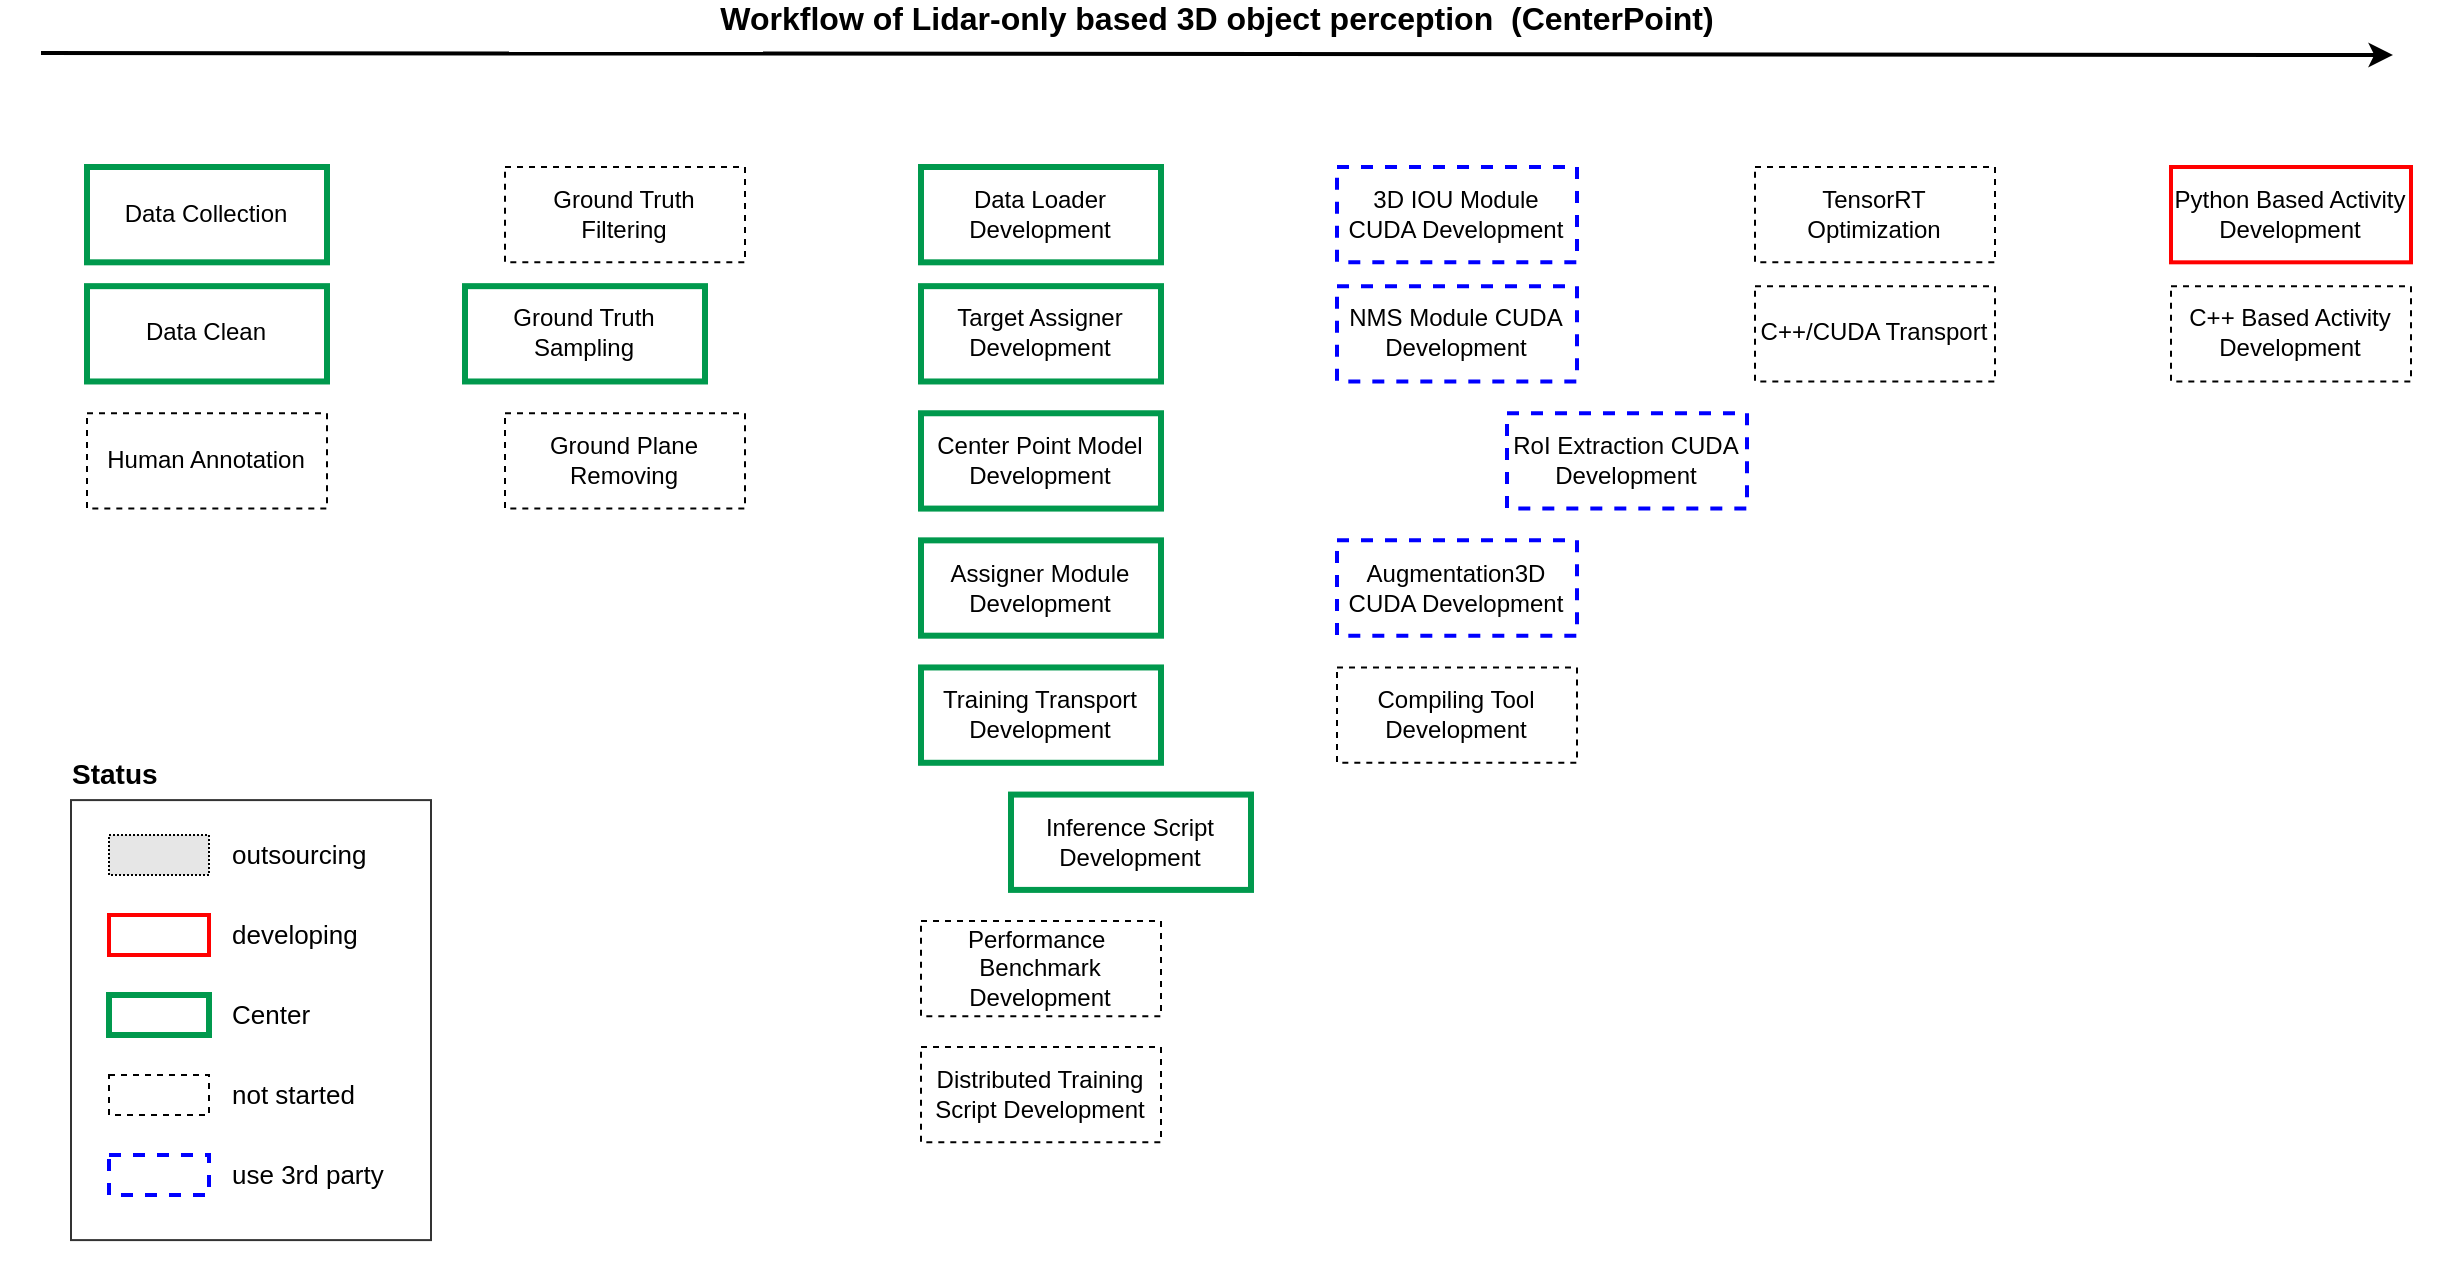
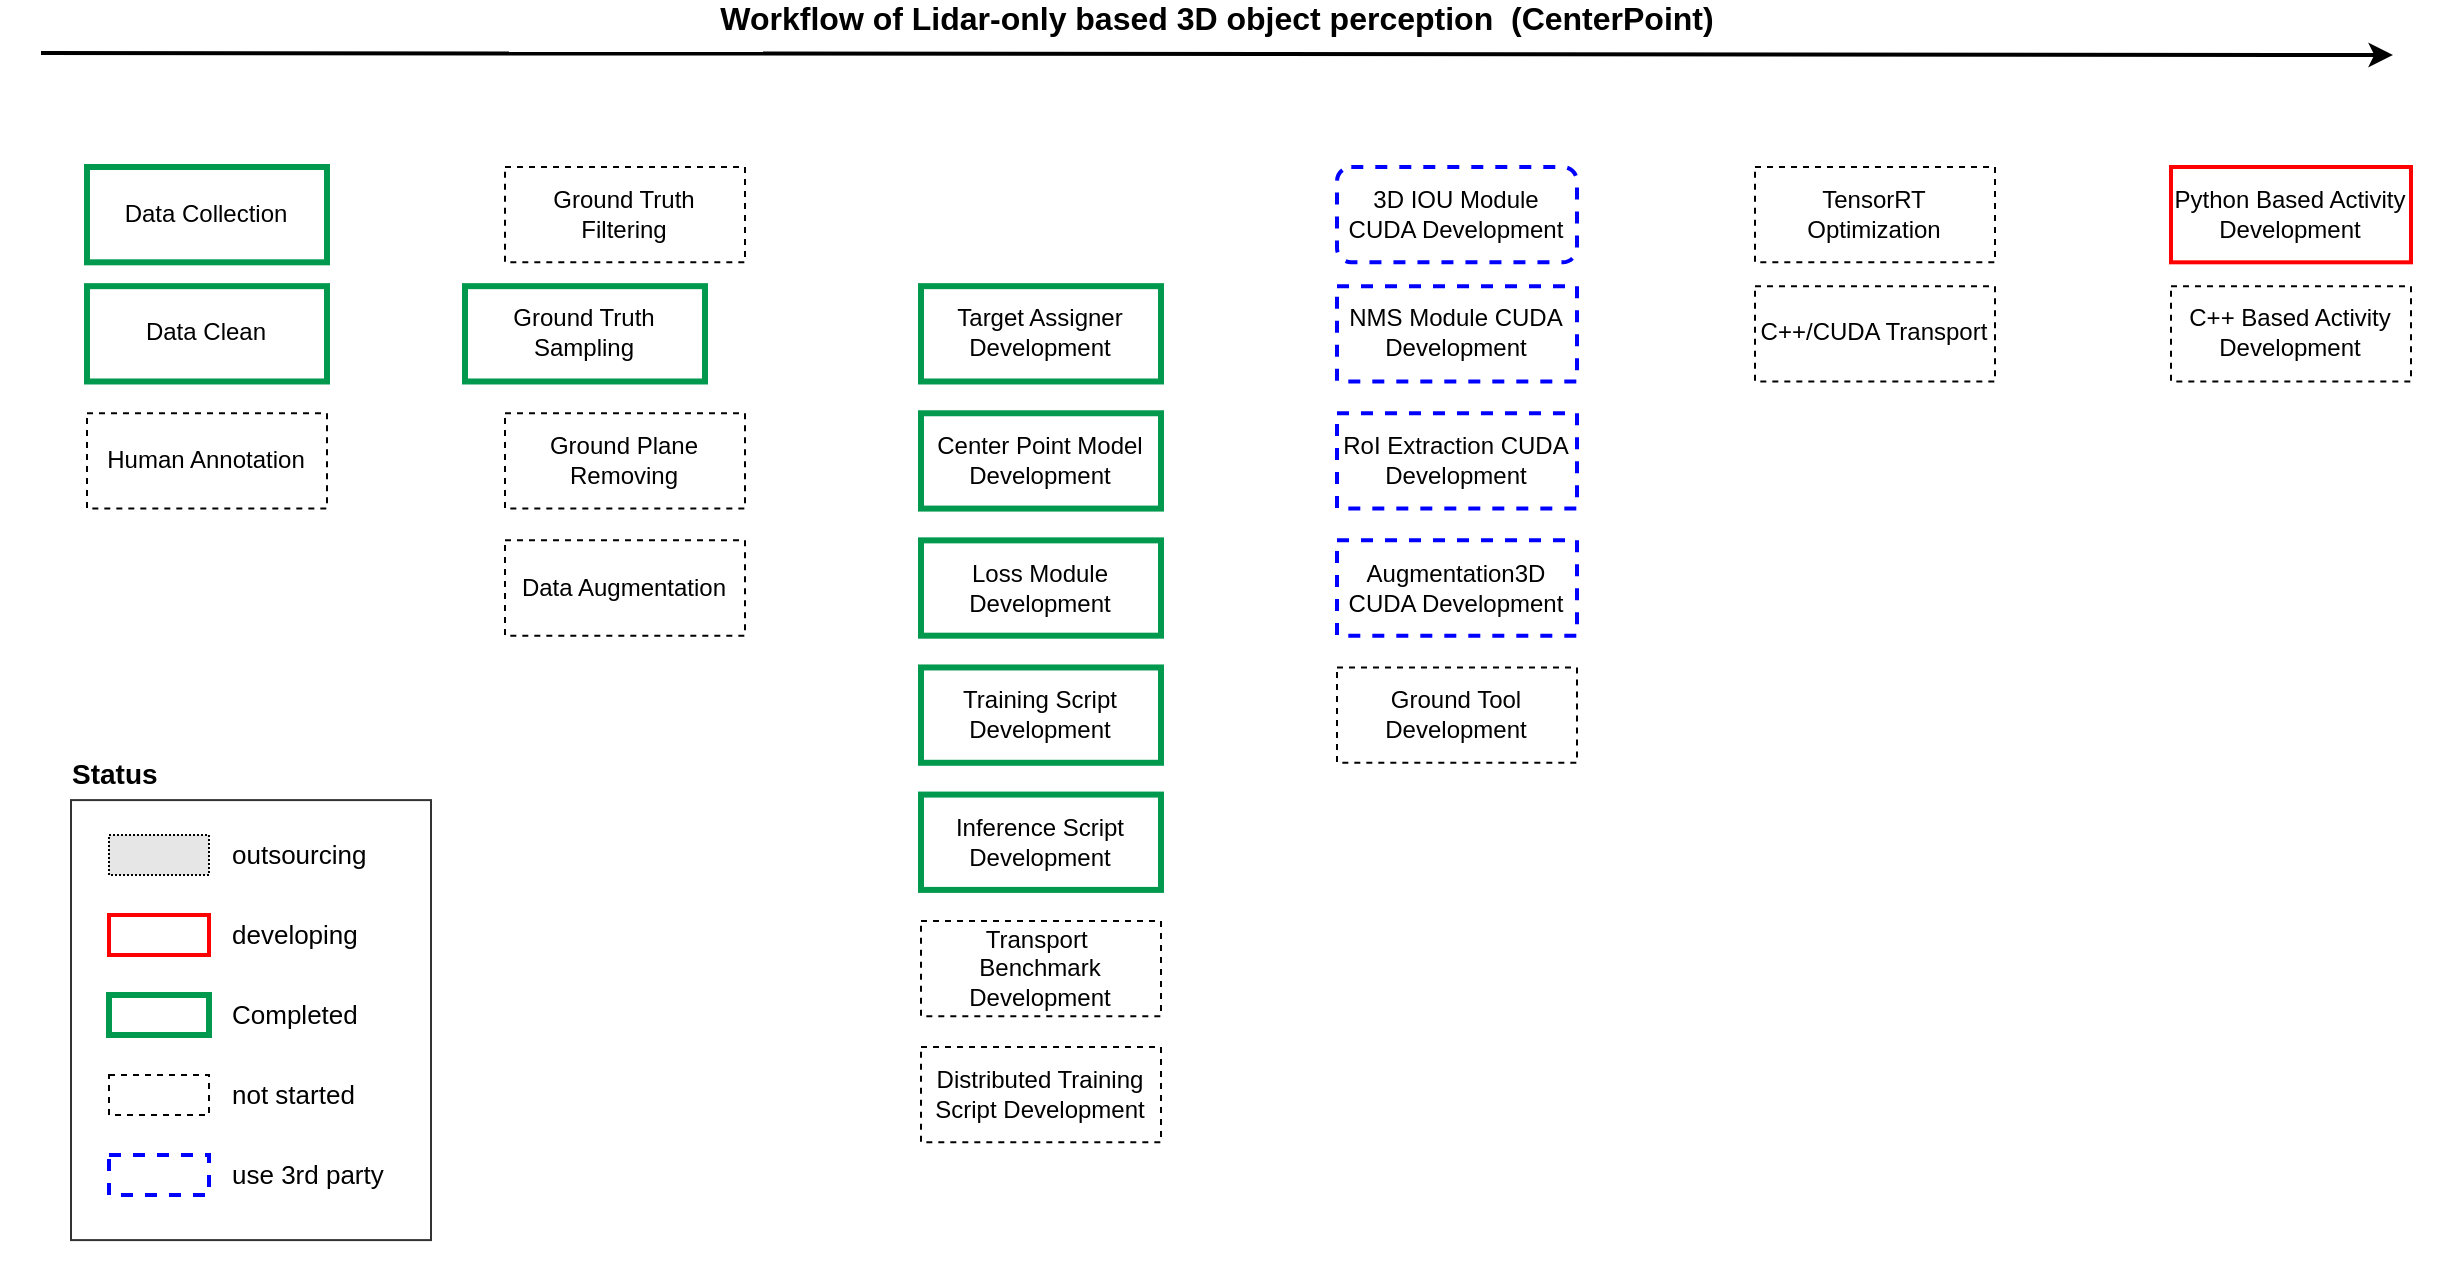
node "Data Loader Development": removed
node "3D IOU Module CUDA Development": shape rectangle -> rounded rectangle
node "RoI Extraction CUDA Development": moved (1627, 461) -> (1457, 461)
node "Data Augmentation": added
node "Assigner Module Development": label "Assigner Module Development" -> "Loss Module Development"
node "Training Transport Development": label "Training Transport Development" -> "Training Script Development"
node "Compiling Tool Development": label "Compiling Tool Development" -> "Ground Tool Development"
node "Inference Script Development": moved (1131, 842) -> (1041, 842)
node "Performance Benchmark Development": label "Performance Benchmark Development" -> "Transport Benchmark Development"
node "Center": label "Center" -> "Completed"
